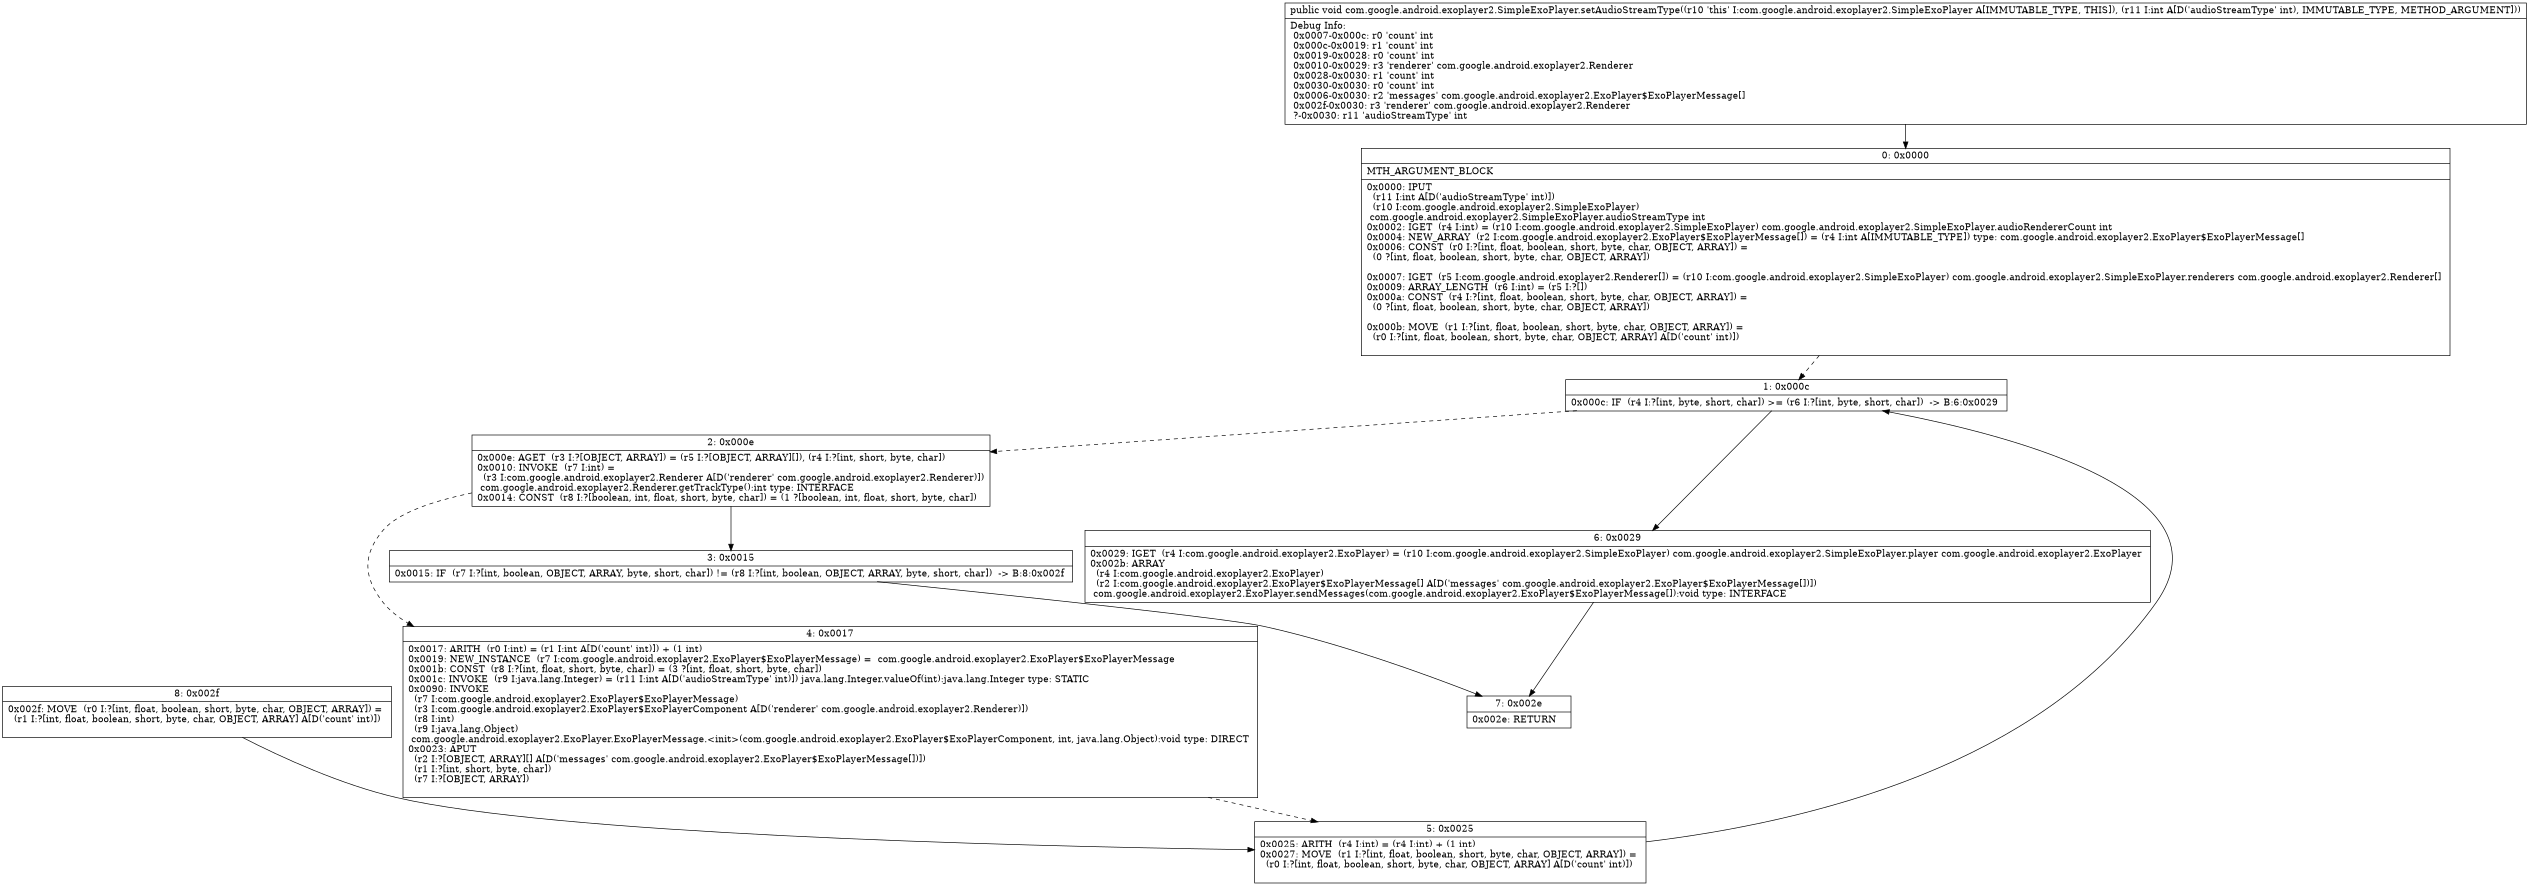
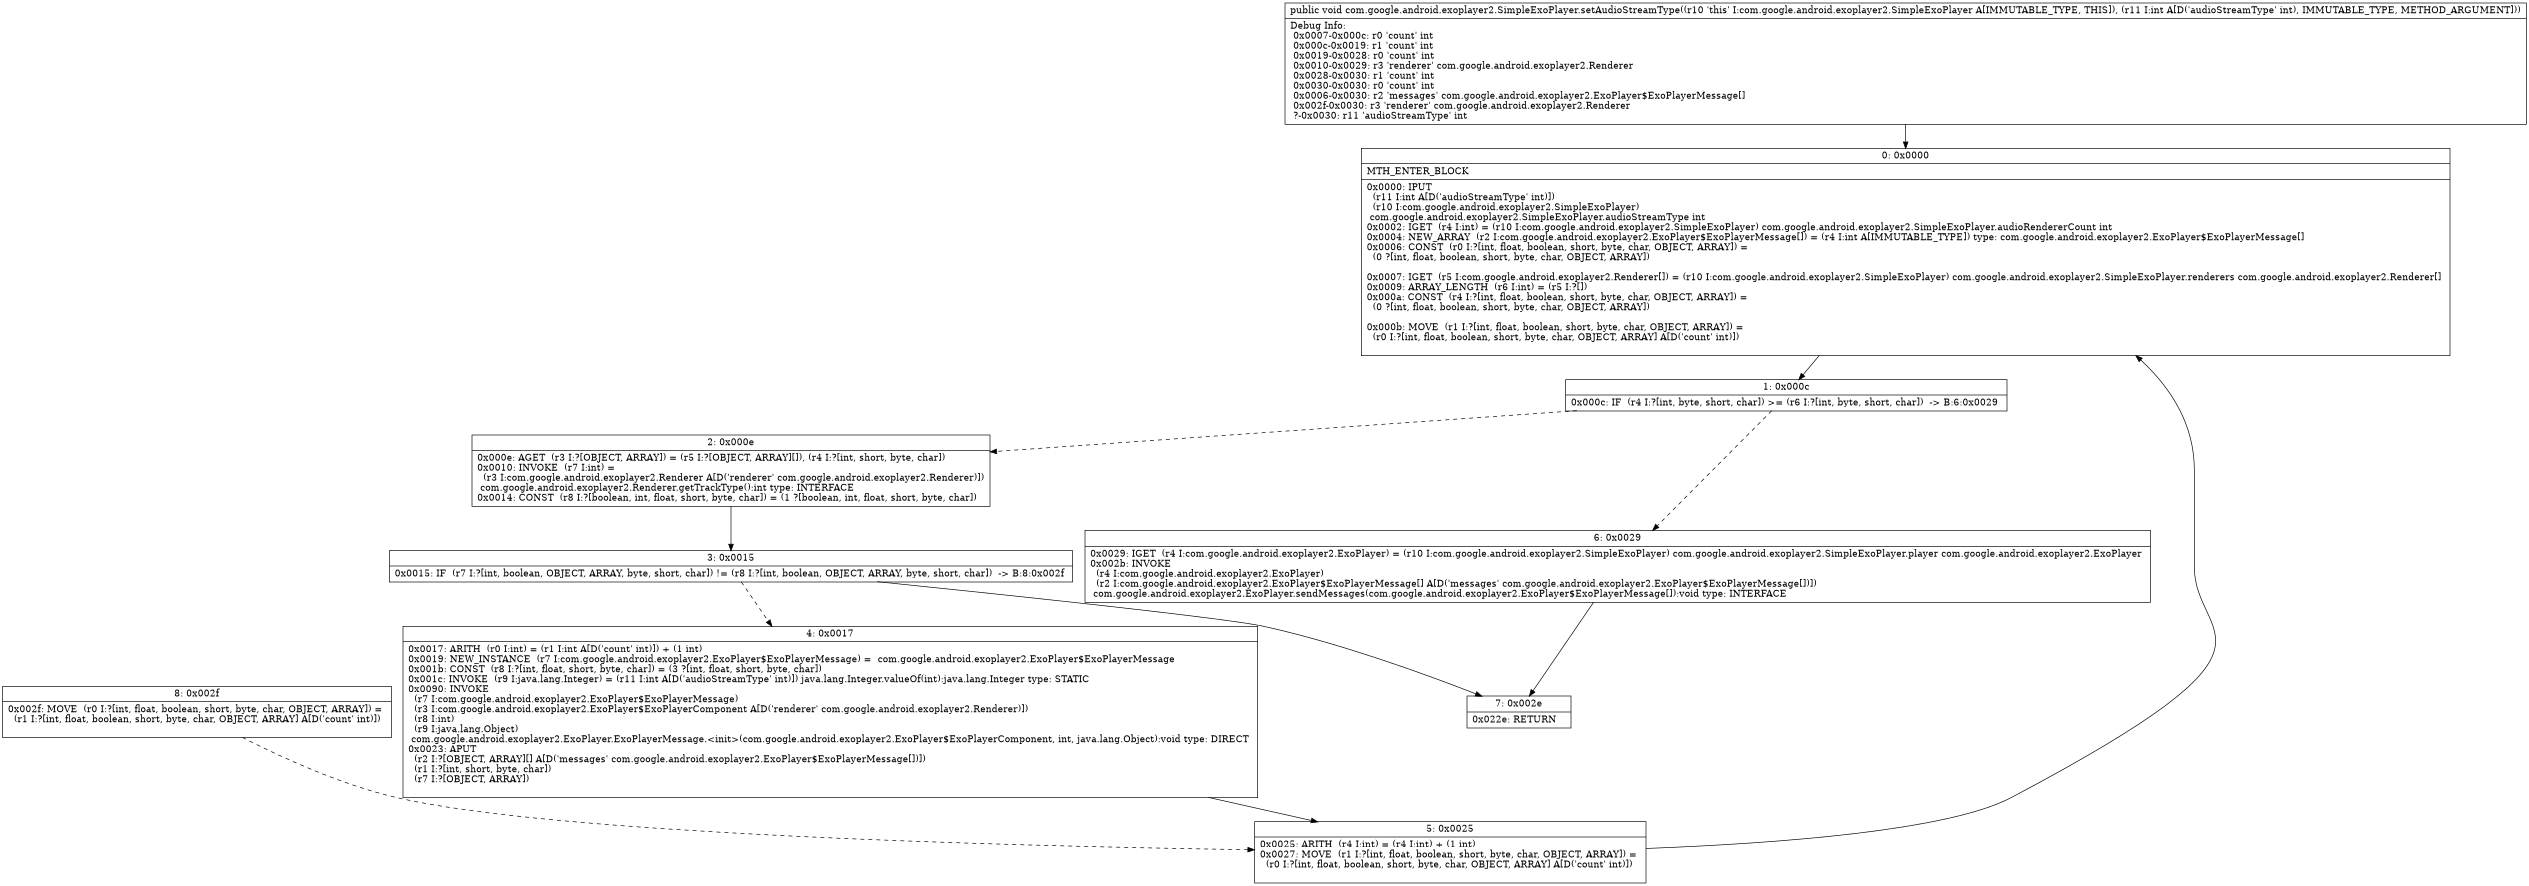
node "0: 0x0000": text "MTH_ARGUMENT_BLOCK" -> "MTH_ENTER_BLOCK"
edge "0: 0x0000" -> "1: 0x000c": style dashed -> solid
edge "1: 0x000c" -> "6: 0x0029": style solid -> dashed
edge "2: 0x000e" -> "4: 0x0017": now "3: 0x0015" -> "4: 0x0017"
node "6: 0x0029": text "0x002b: ARRAY" -> "0x002b: INVOKE"
edge "5: 0x0025" -> "1: 0x000c": now "5: 0x0025" -> "0: 0x0000"
node "7: 0x002e": text "0x002e: RETURN" -> "0x022e: RETURN"
edge "4: 0x0017" -> "5: 0x0025": style dashed -> solid
edge "8: 0x002f" -> "5: 0x0025": style solid -> dashed
